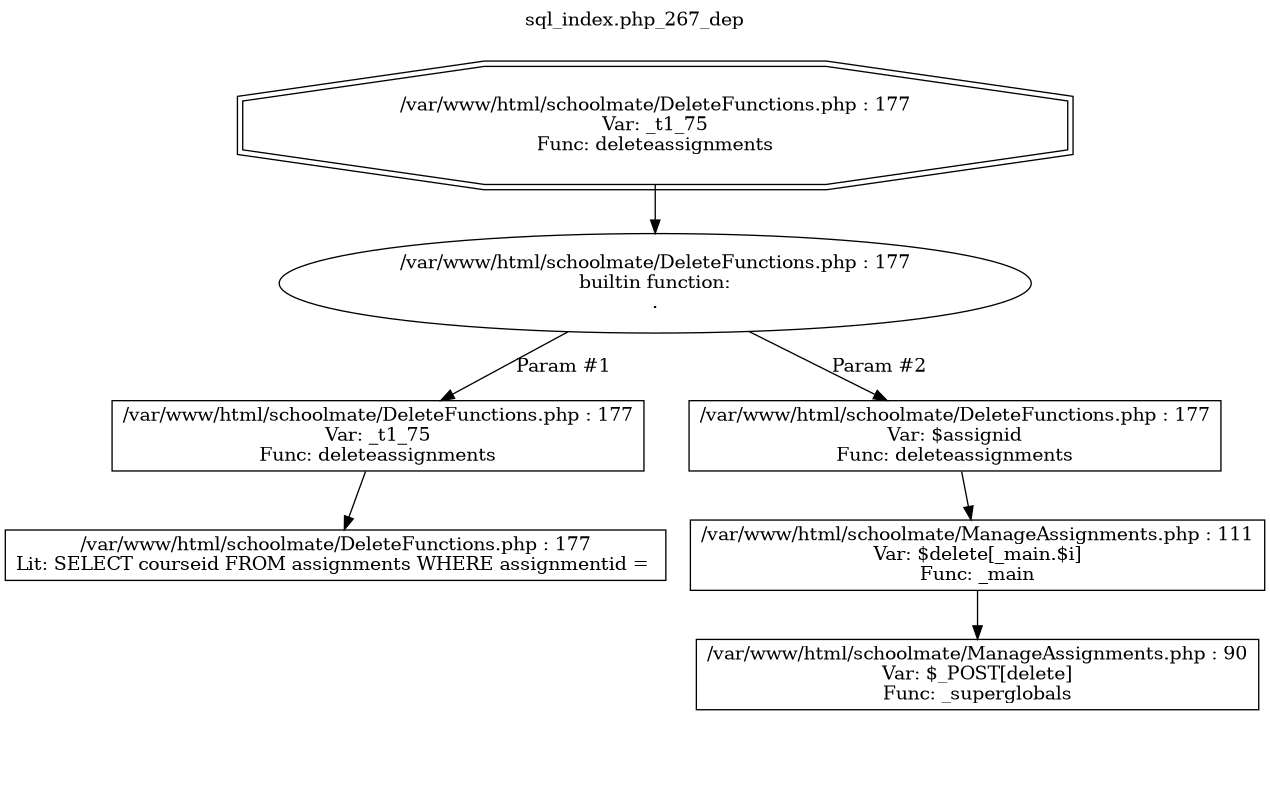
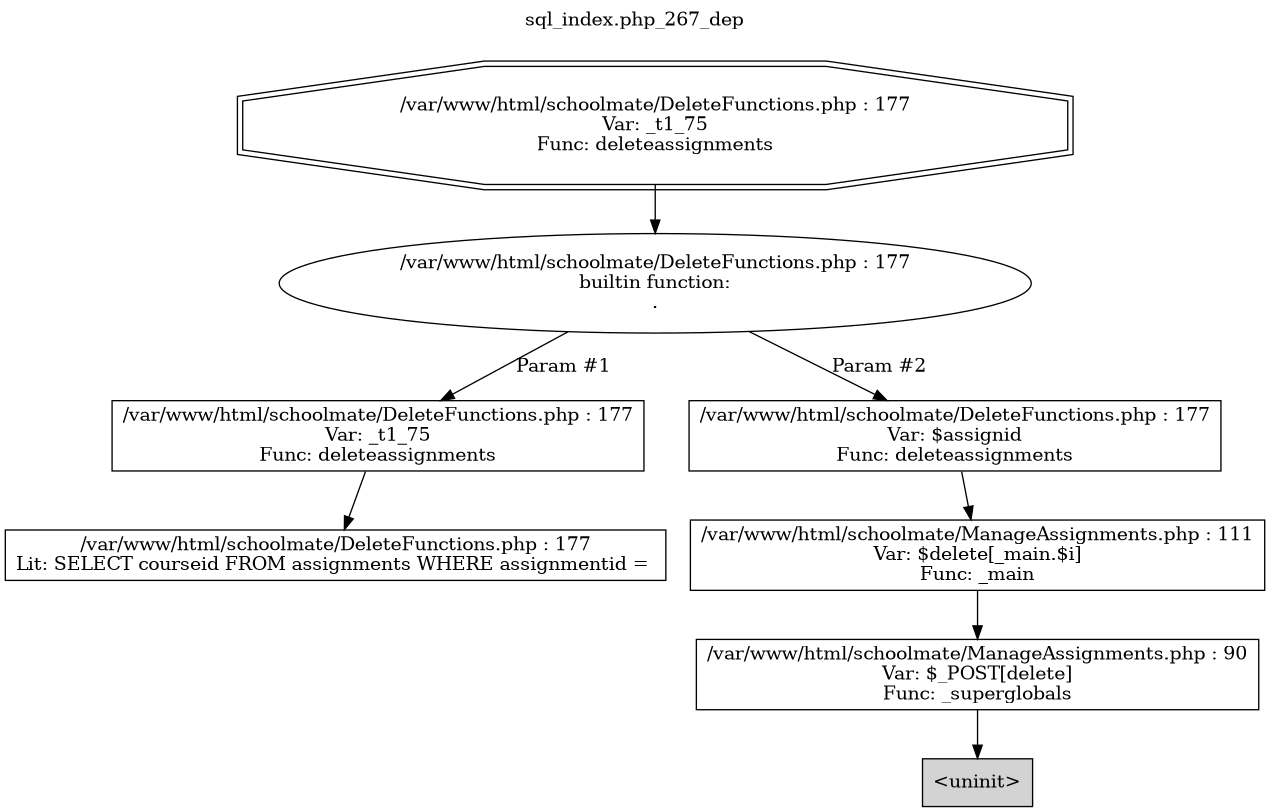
node "<uninit>": added
